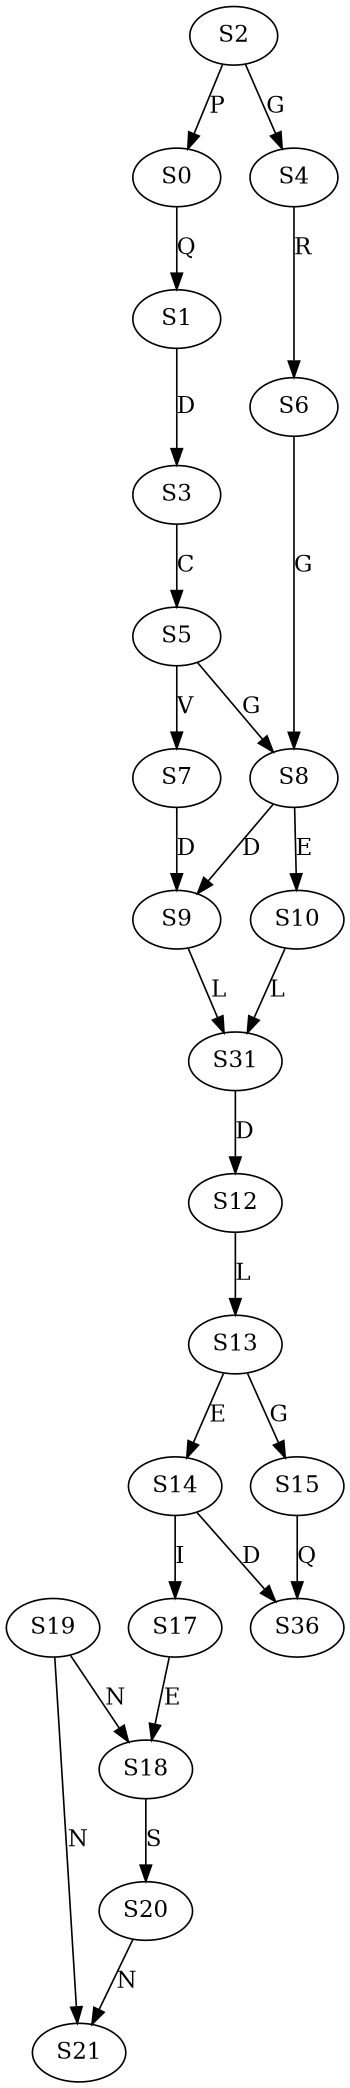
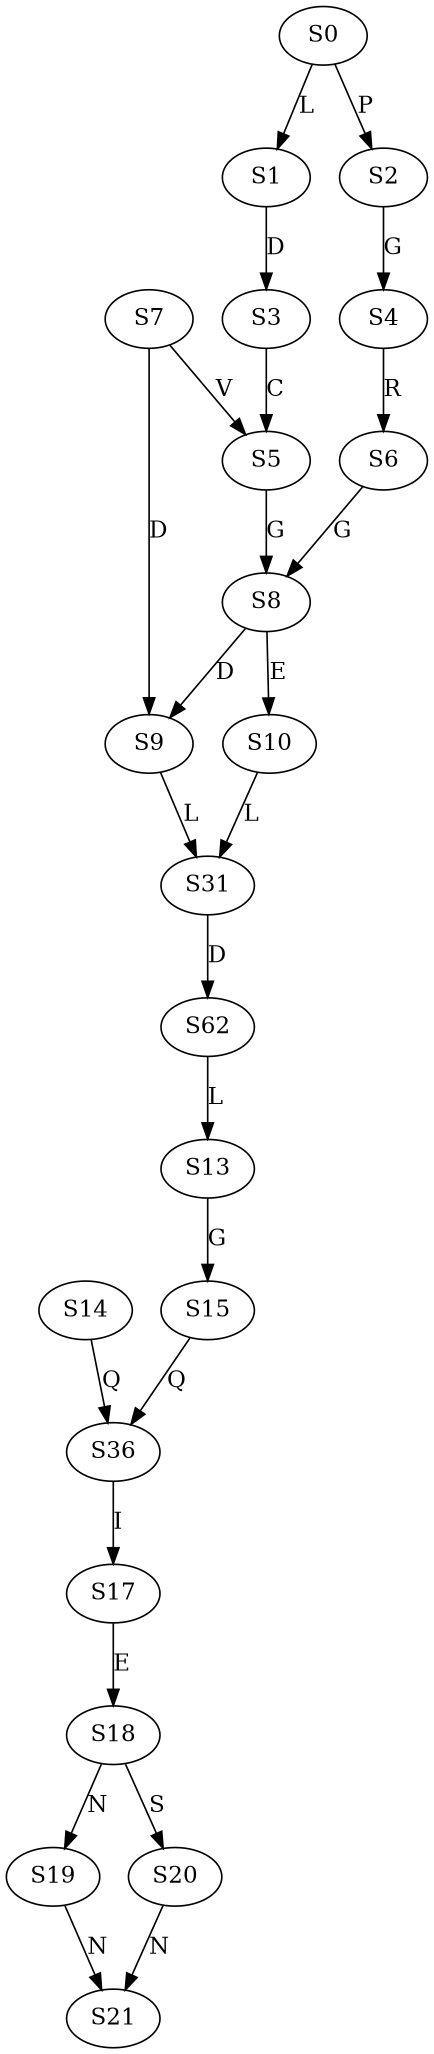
edge "S2" -> "S0": reversed
edge "S0" -> "S1": label "Q" -> "L"
edge "S5" -> "S7": reversed
node "S12": label "S12" -> "S62"
edge "S13" -> "S14": removed, label "E"
edge "S14" -> "S17": now "S36" -> "S17"
edge "S14" -> "S36": label "D" -> "Q"
edge "S19" -> "S18": reversed
